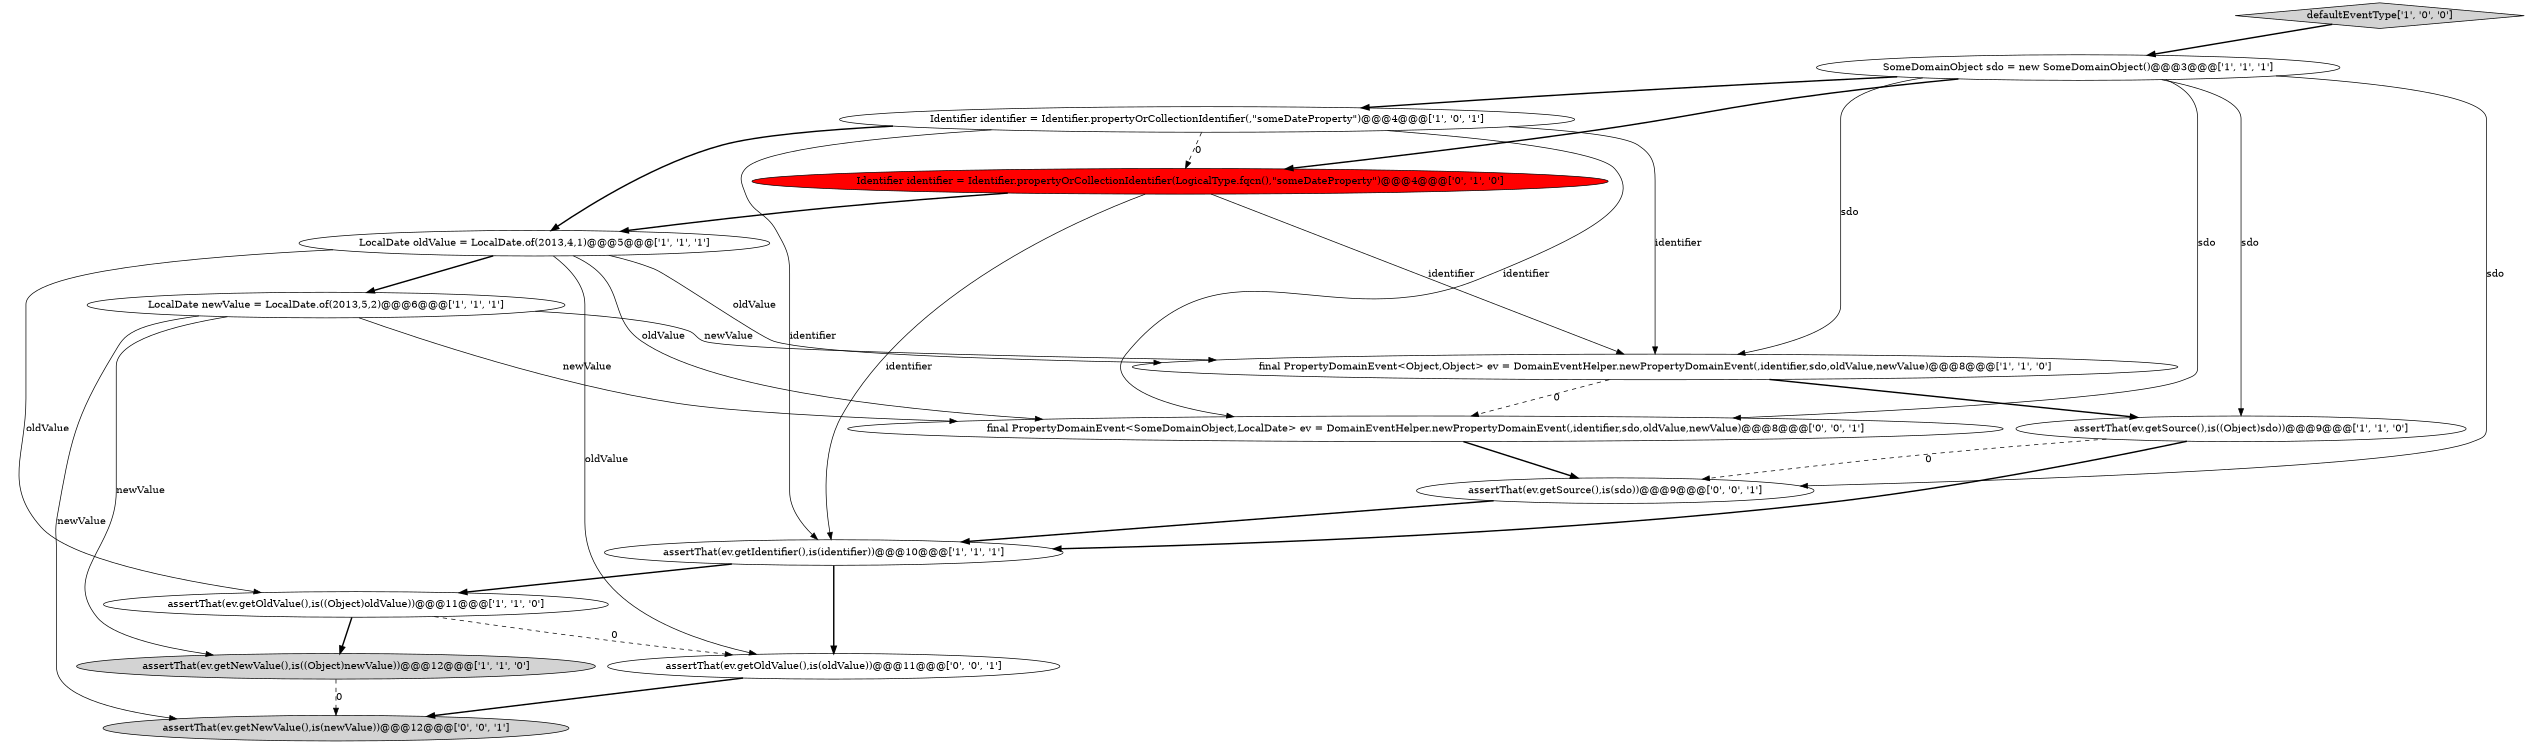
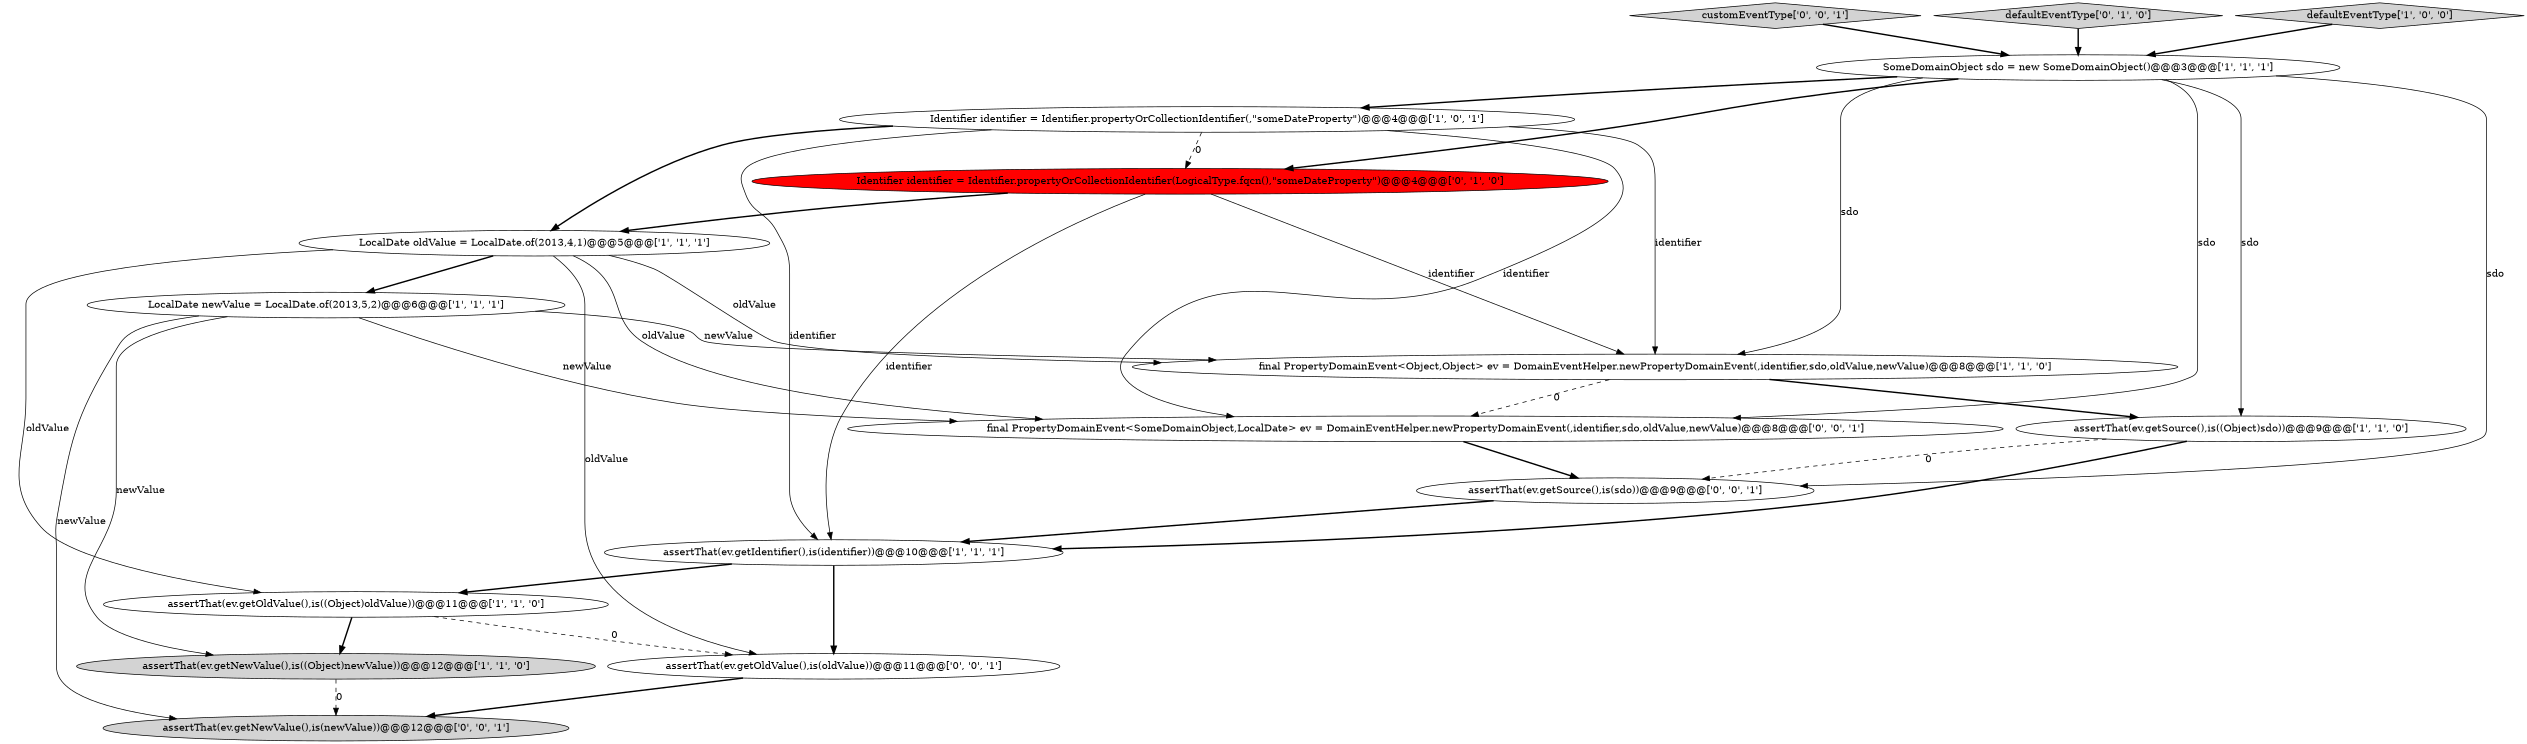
node "customEventType['0', '0', '1']": added
node "defaultEventType['0', '1', '0']": added
